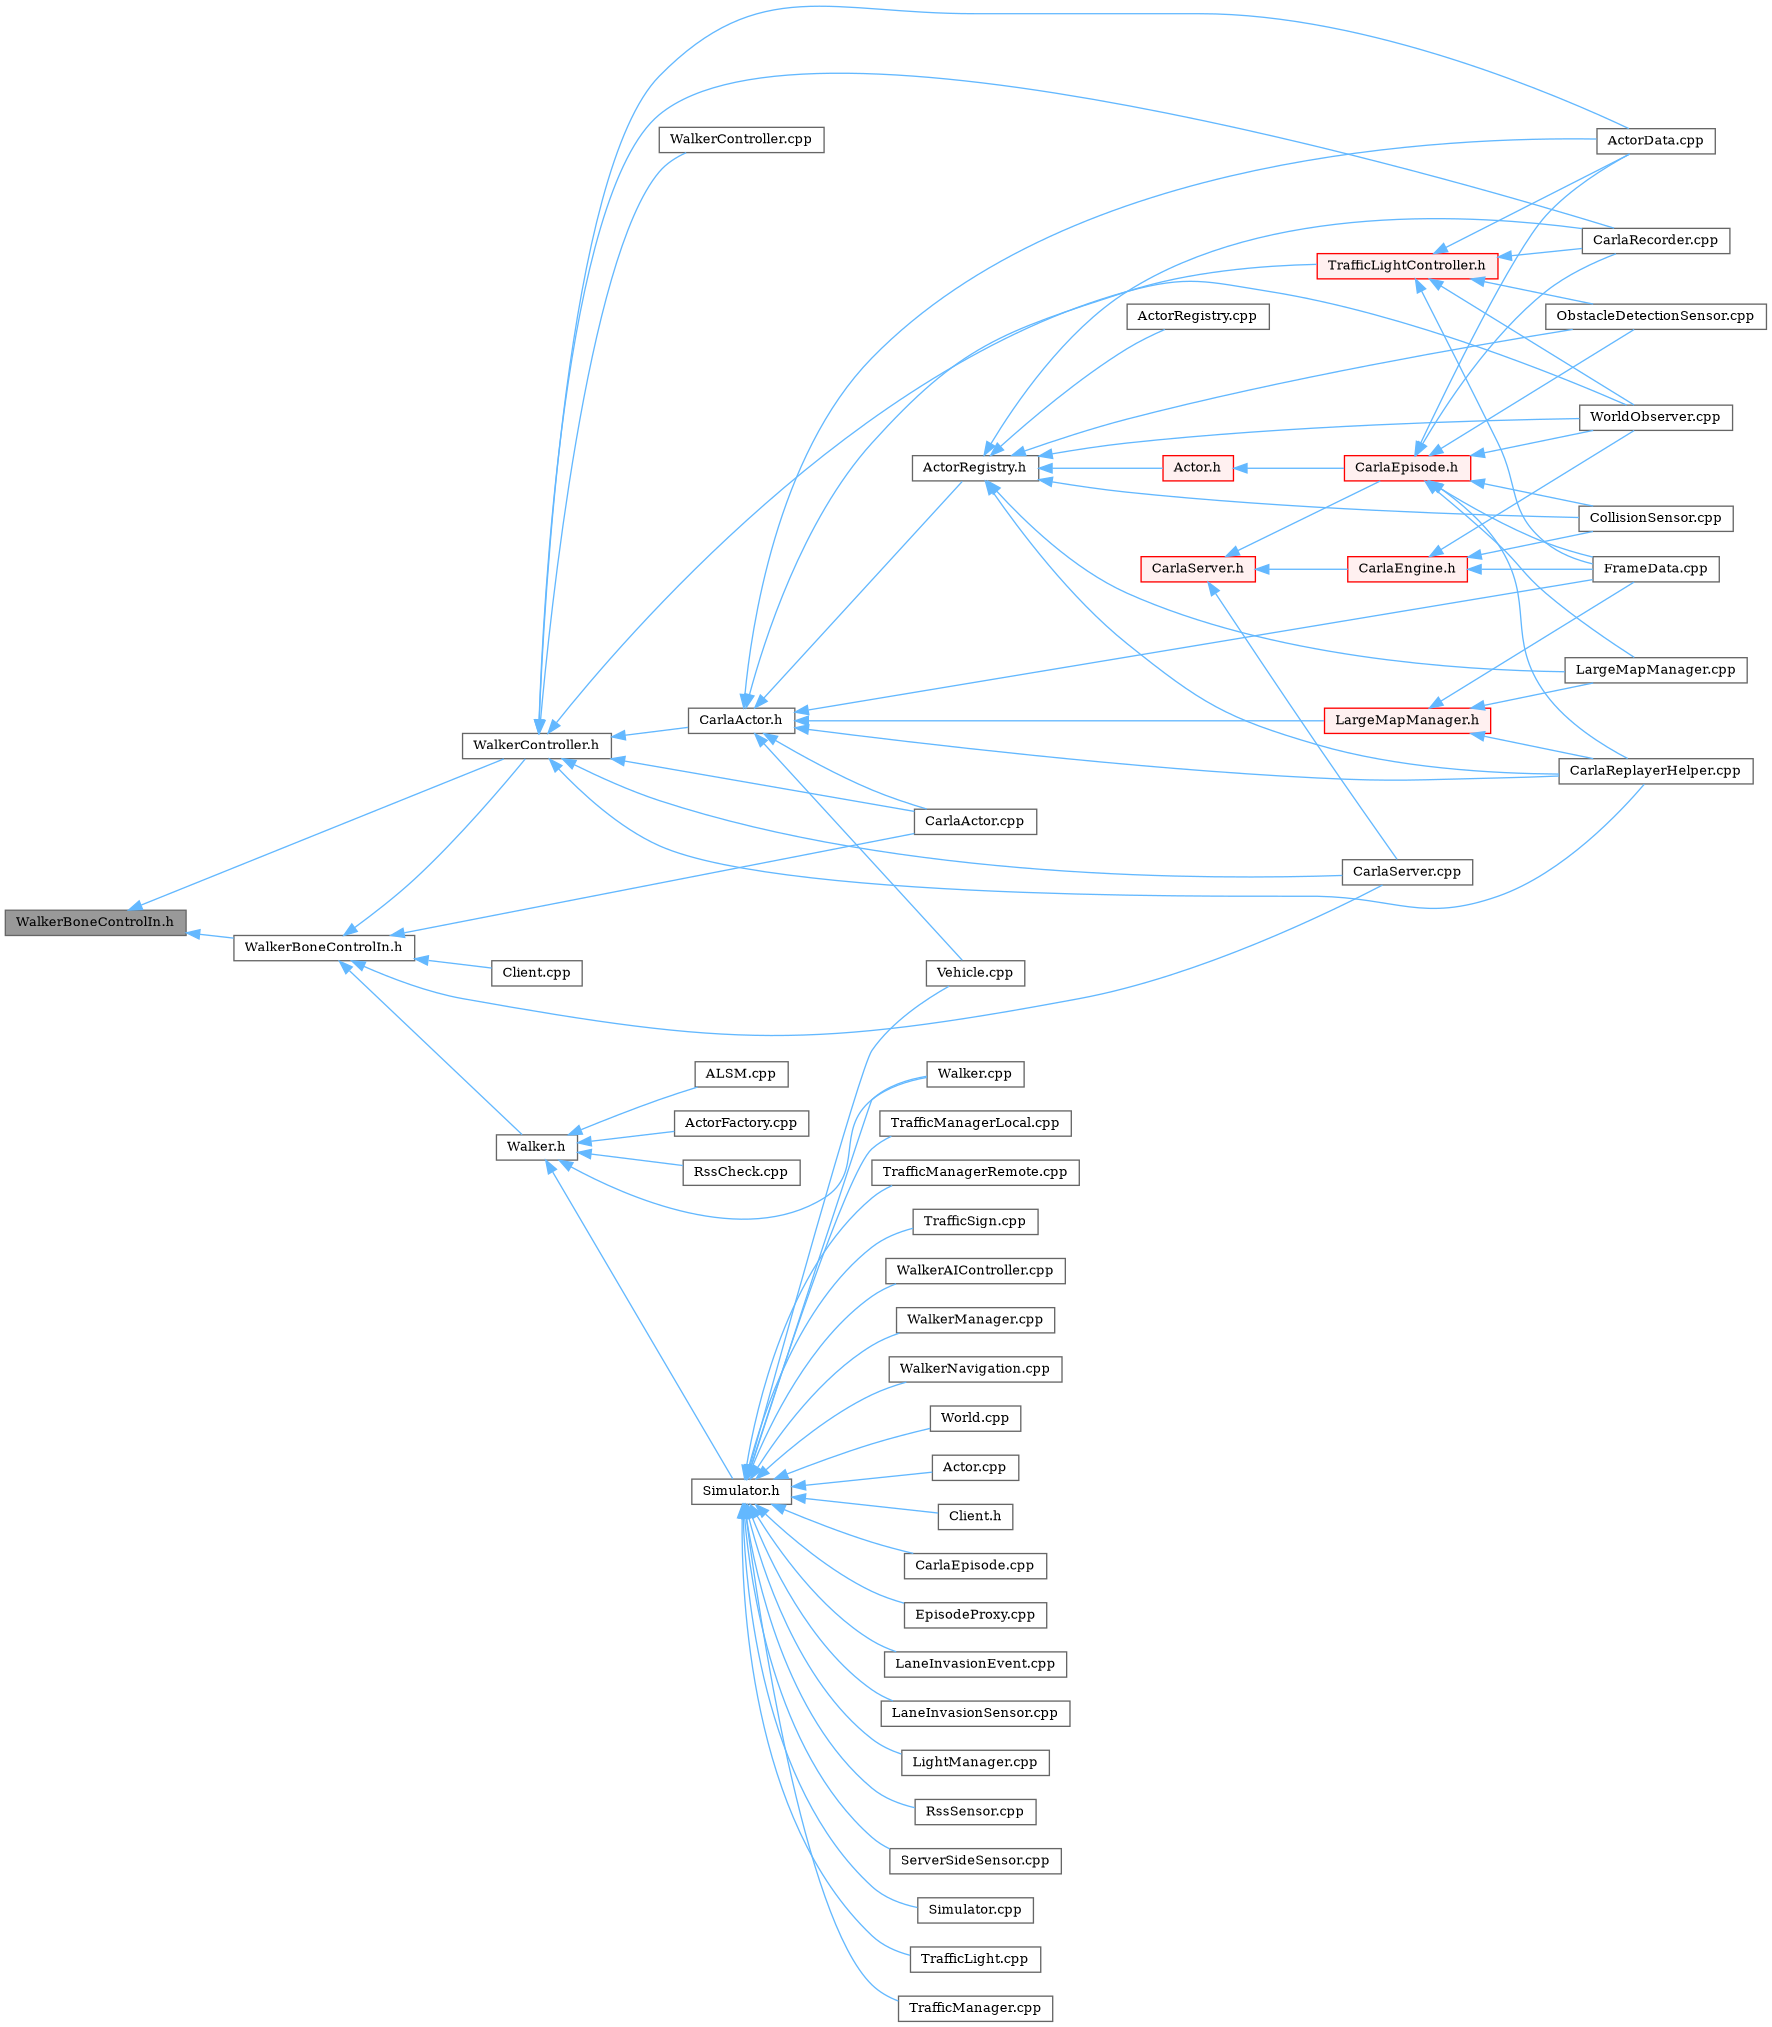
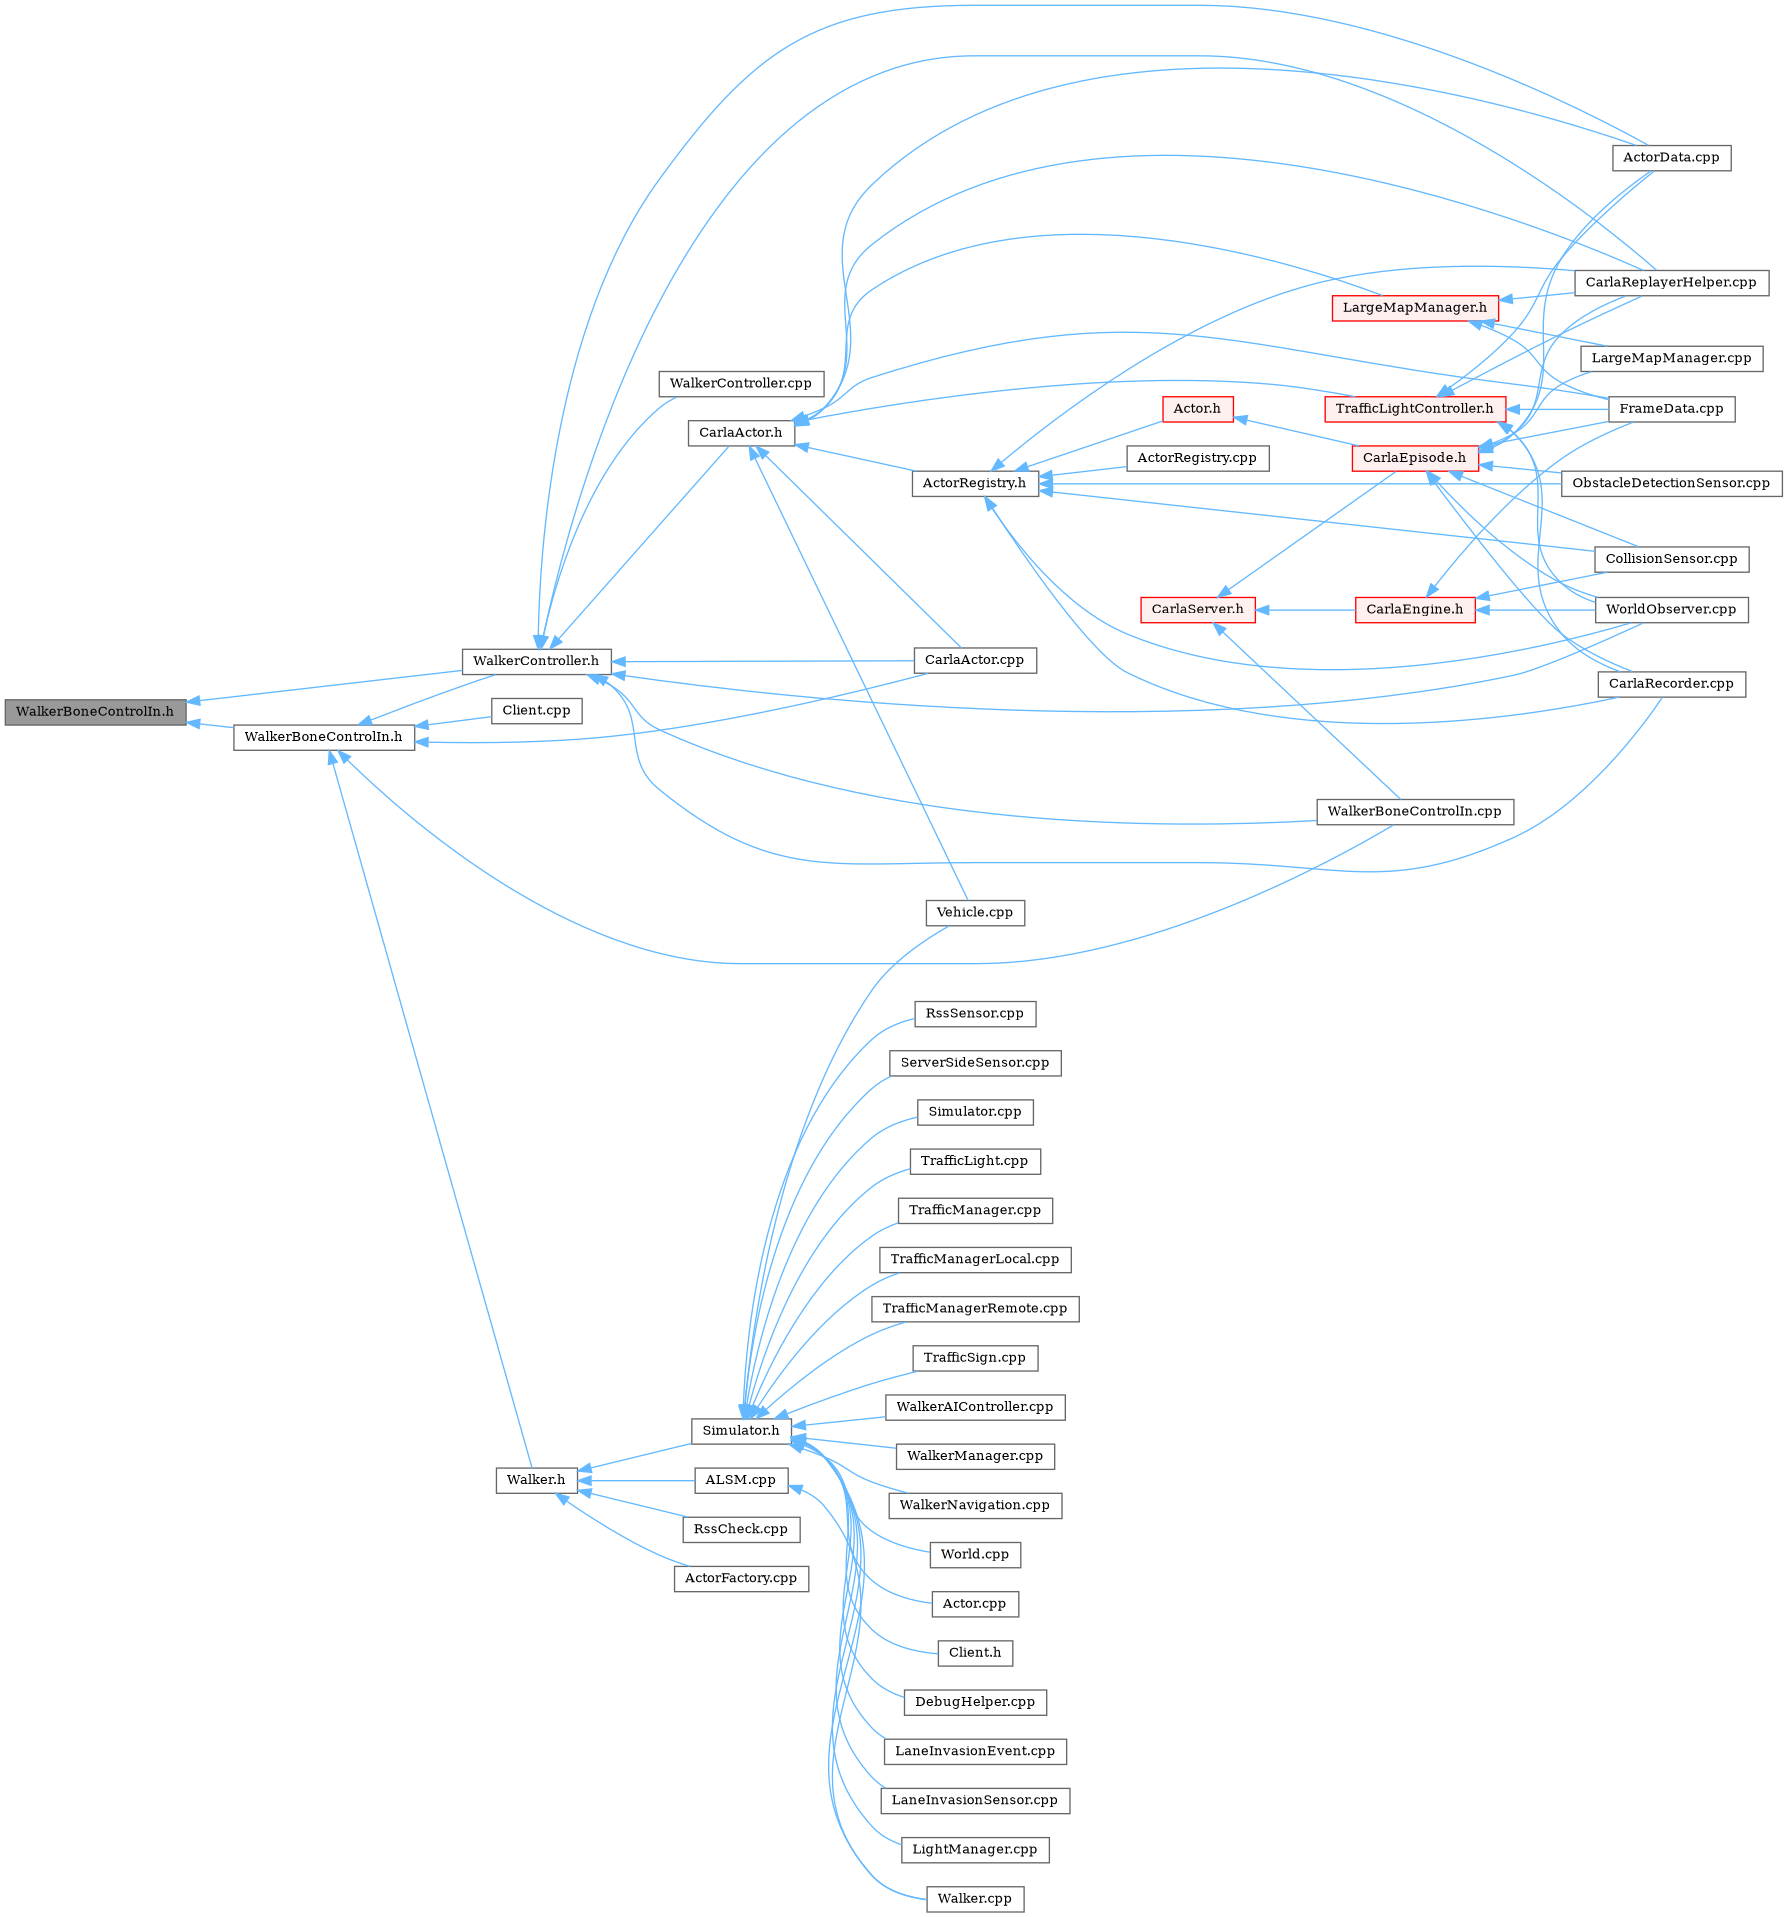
edge "ObstacleDetectionSensor.cpp" -> "TrafficLightController.h": now "CarlaReplayerHelper.cpp" -> "TrafficLightController.h"
edge "LargeMapManager.cpp" -> "ActorRegistry.h": removed
node "CarlaServer.cpp": label "CarlaServer.cpp" -> "WalkerBoneControlIn.cpp"
edge "Walker.cpp" -> "Walker.h": now "Walker.cpp" -> "ALSM.cpp"
node "CarlaEpisode.cpp": label "CarlaEpisode.cpp" -> "DebugHelper.cpp"
node "EpisodeProxy.cpp": removed
